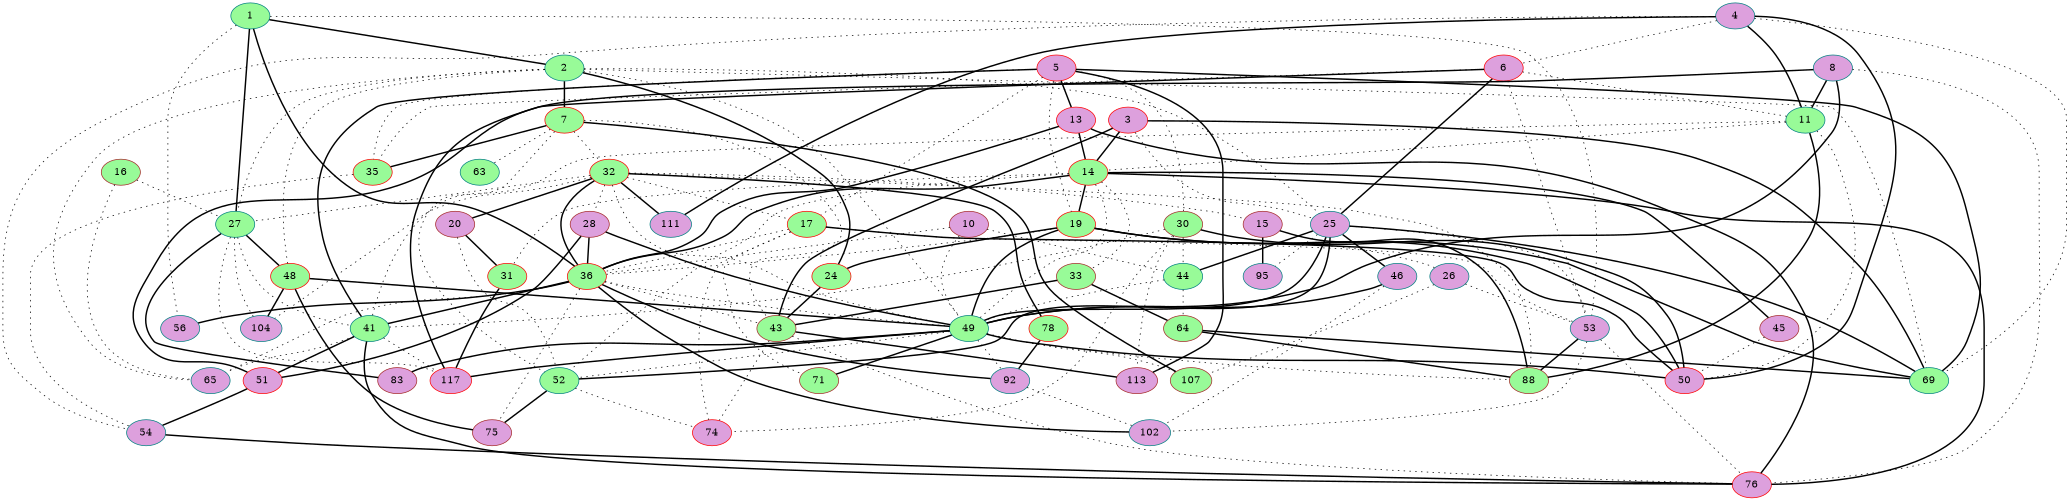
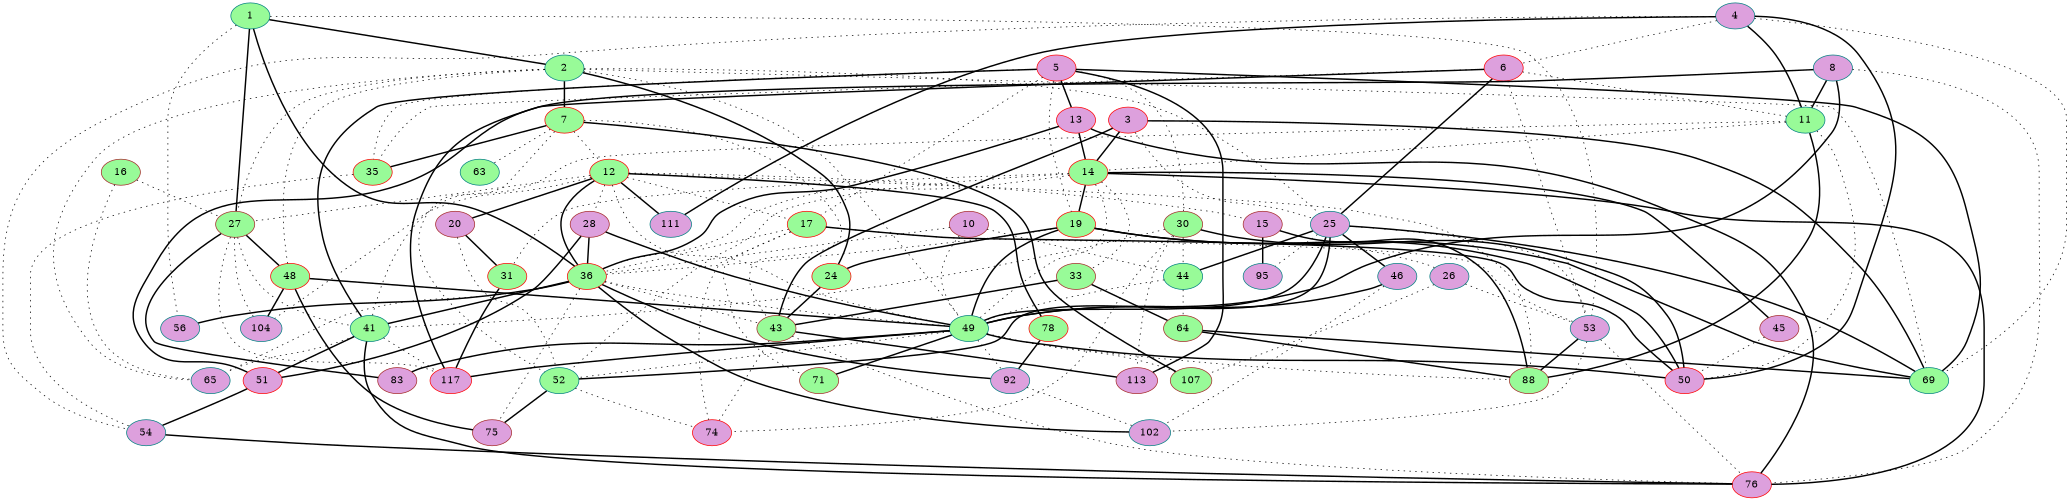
node "32": label "32" -> "12"
edge "14" -- "36": style bold -> dotted
node "27": color teal -> brown
